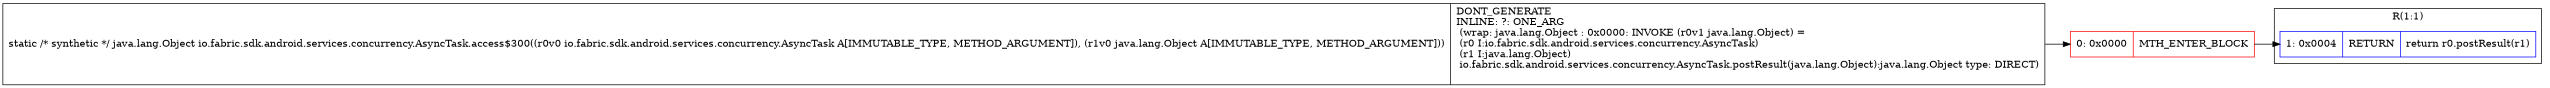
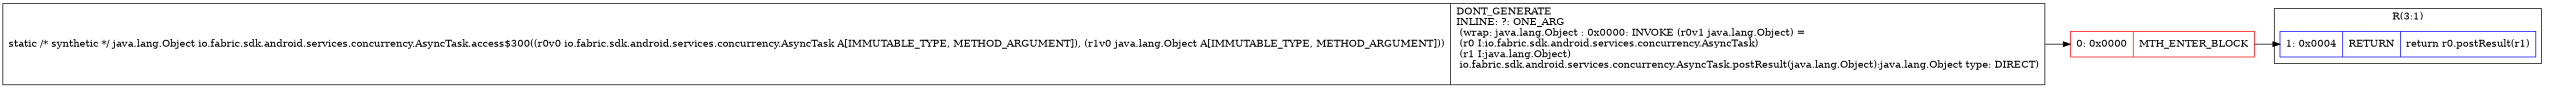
cluster "R(1:1)": label "R(1:1)" -> "R(3:1)"
